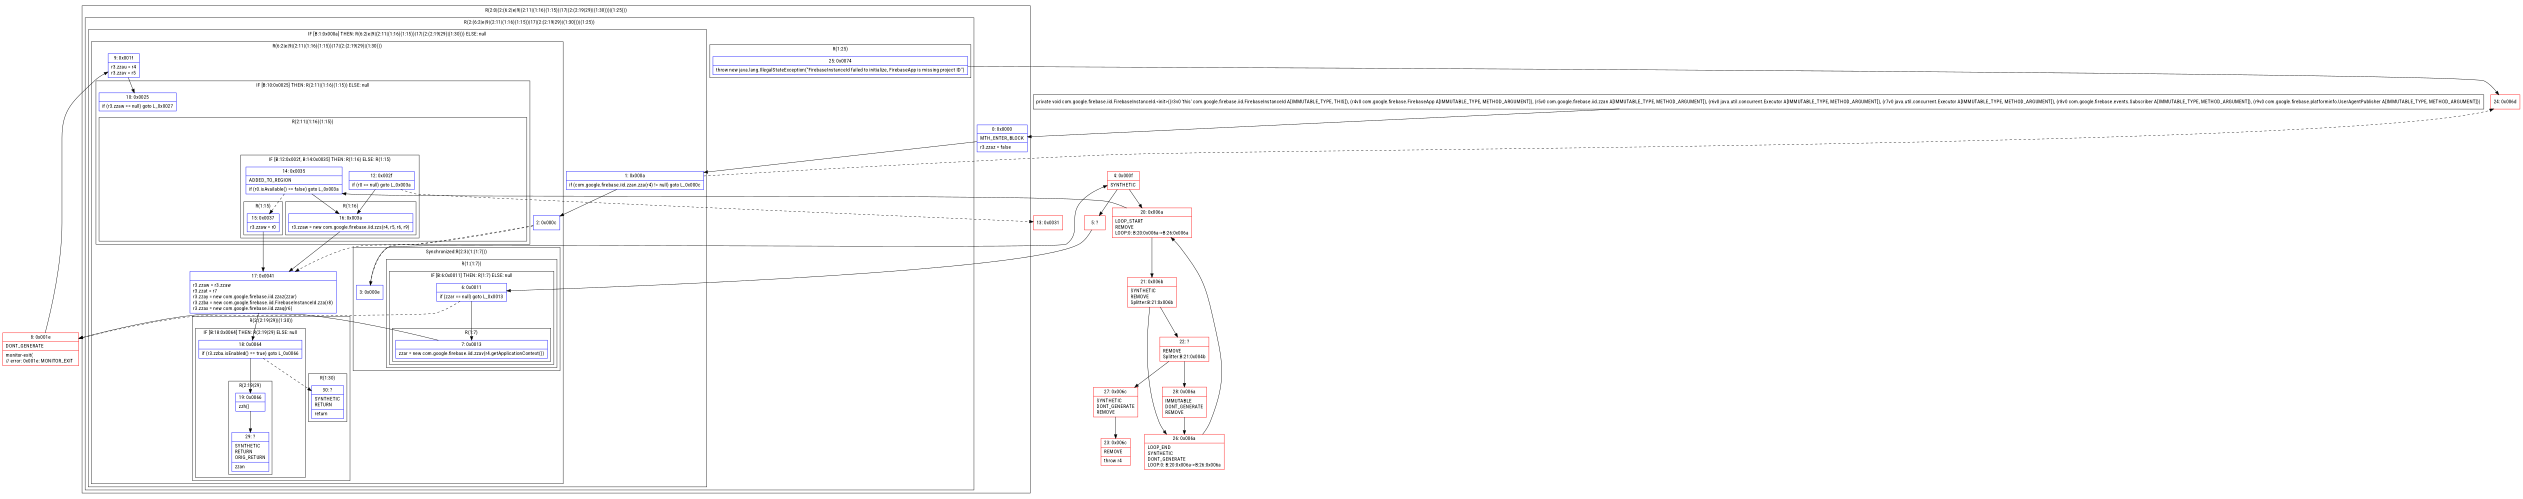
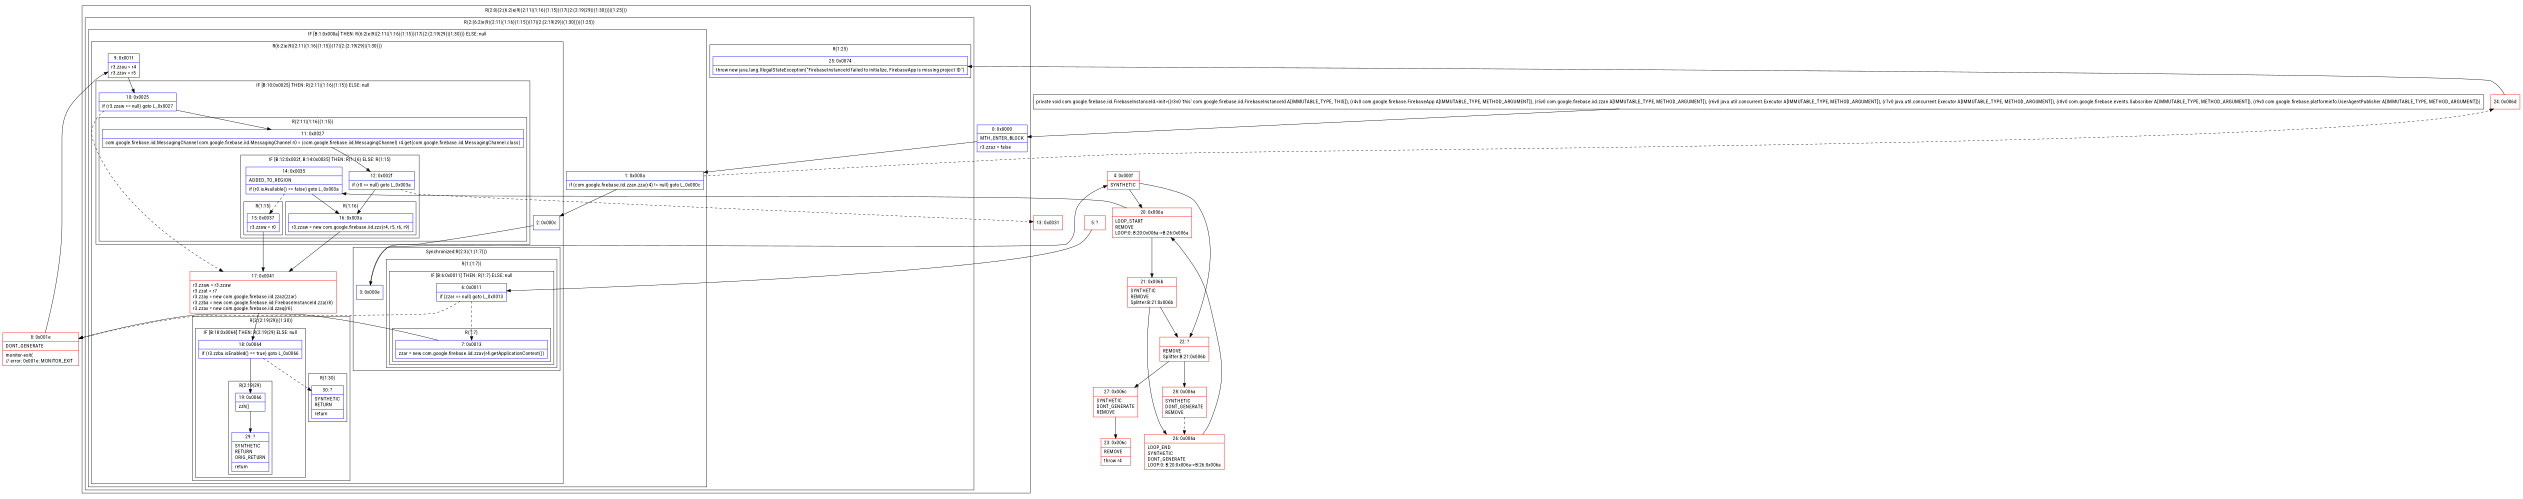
edge "25: 0x0074" -> "24: 0x006d": reversed
node "11: 0x0027": added
edge "4: 0x000f" -> "5: ?": now "4: 0x000f" -> "22: ?"
edge "2: 0x000c" -> "3: 0x000e": style dashed -> solid
edge "2: 0x000c" -> "17: 0x0041": now "10: 0x0025" -> "17: 0x0041"
node "17: 0x0041": color blue -> red
edge "6: 0x0011" -> "7: 0x0013": style solid -> dashed
node "22: ?": text "Splitter:B:21:0x004b" -> "Splitter:B:21:0x006b"
node "28: 0x006a": text "IMMUTABLE" -> "SYNTHETIC"
edge "28: 0x006a" -> "26: 0x006a": style solid -> dashed
node "29: ?": text "zzan" -> "return"
